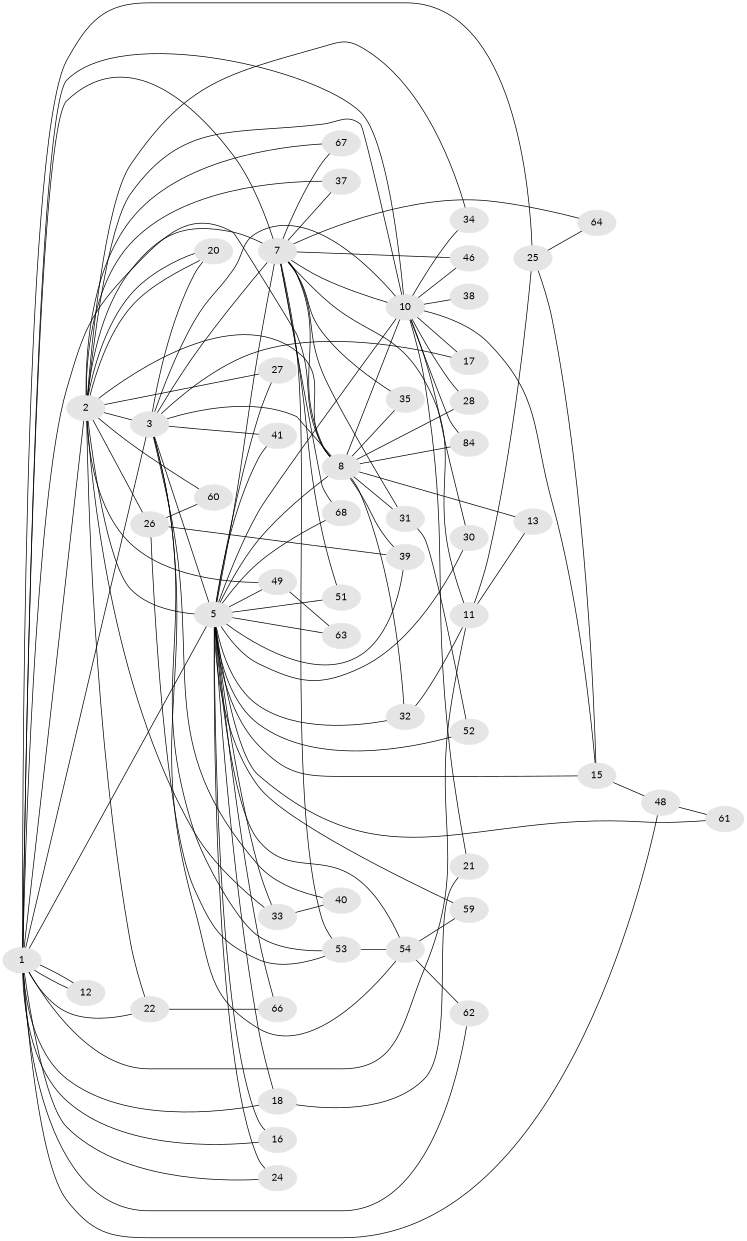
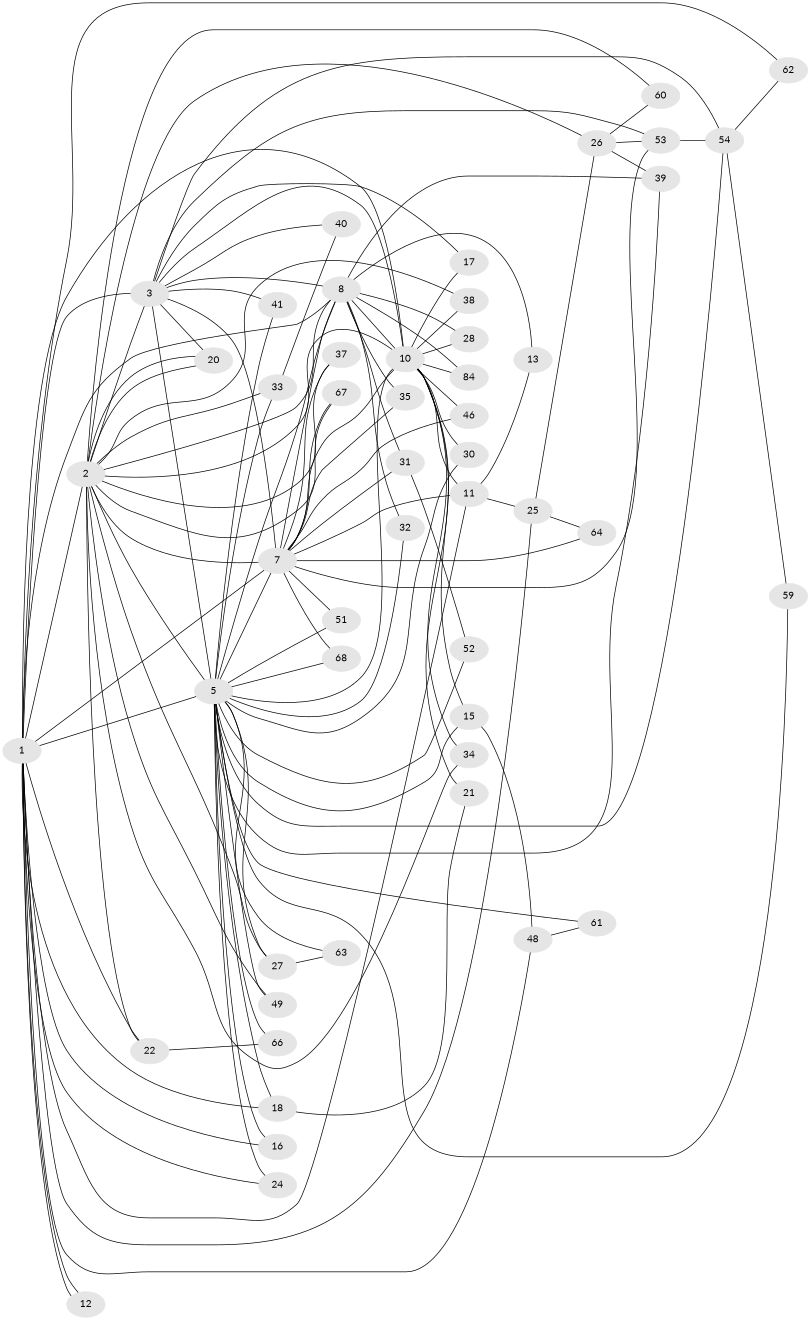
edge "38" -- "2": added
edge "25" -- "15": now "25" -- "26"
edge "49" -- "63": now "27" -- "63"
edge "11" -- "32": now "11" -- "10"
